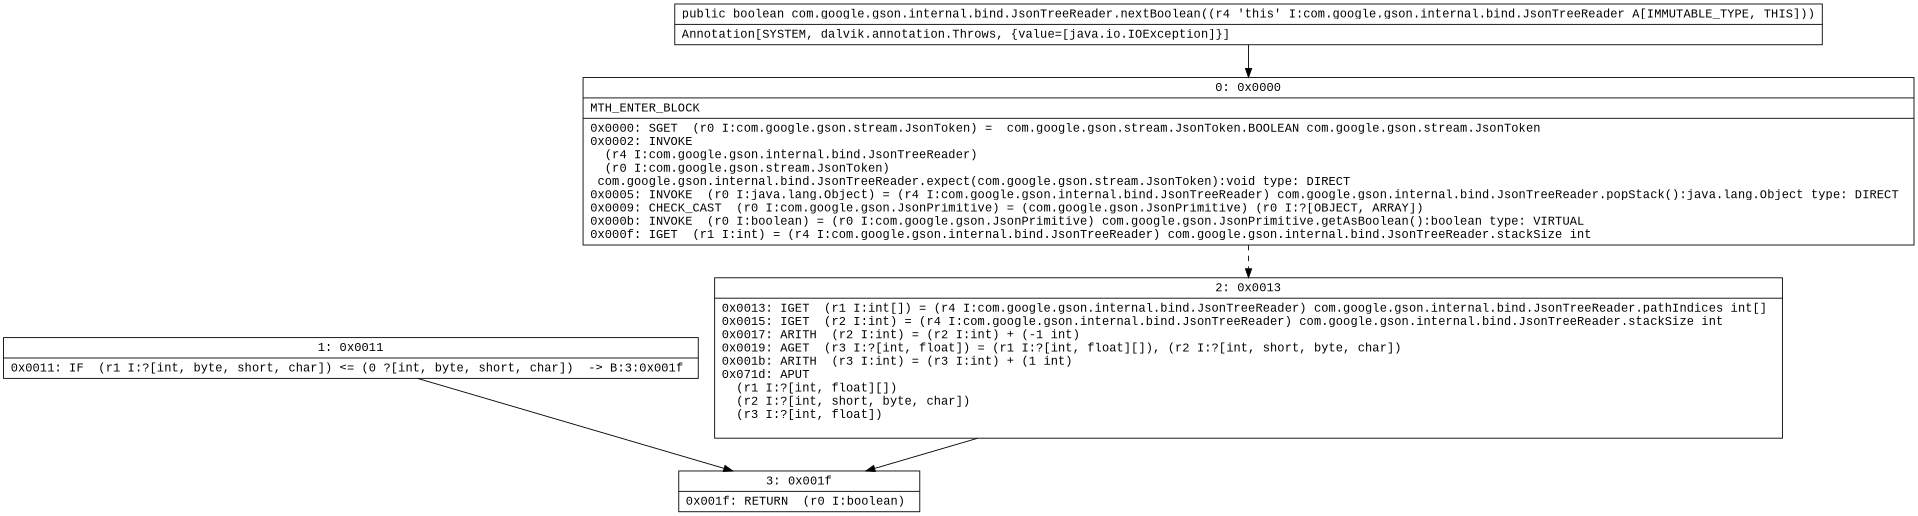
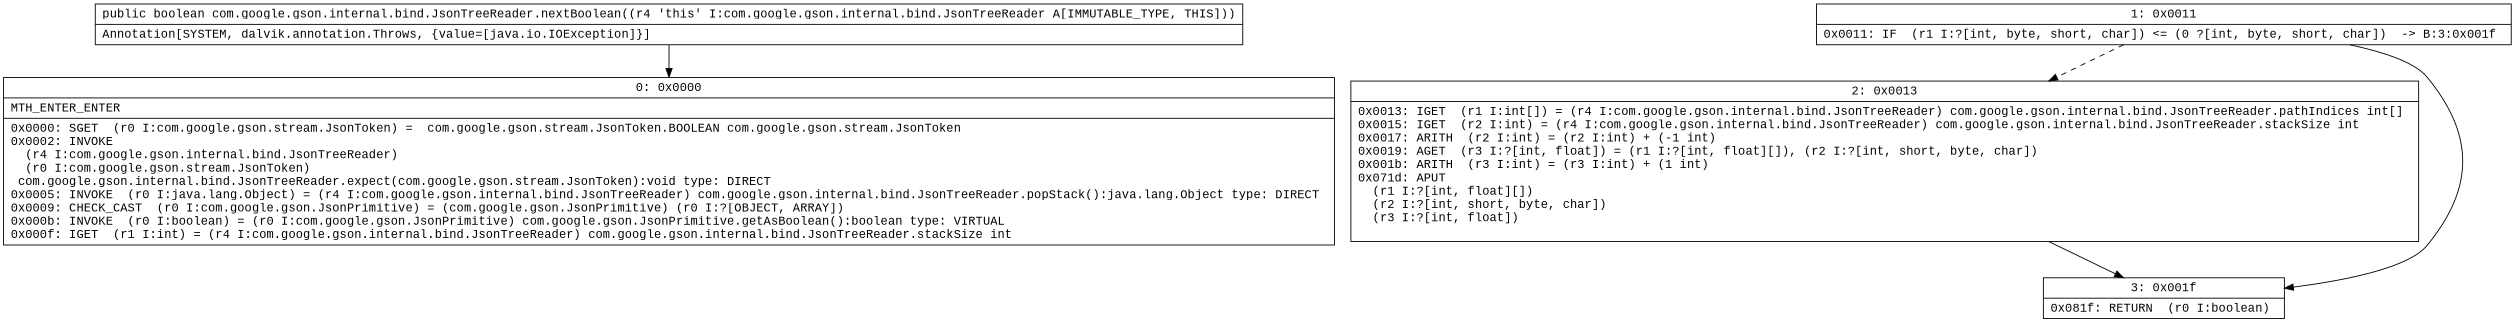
node "0: 0x0000": text "MTH_ENTER_BLOCK" -> "MTH_ENTER_ENTER"
edge "0: 0x0000" -> "2: 0x0013": now "1: 0x0011" -> "2: 0x0013"
node "3: 0x001f": text "0x001f: RETURN  (r0 I:boolean)" -> "0x081f: RETURN  (r0 I:boolean)"
